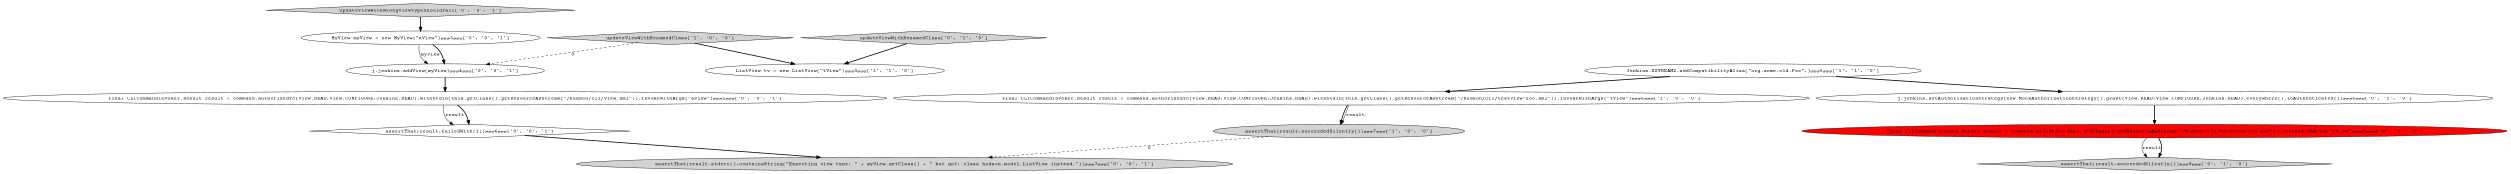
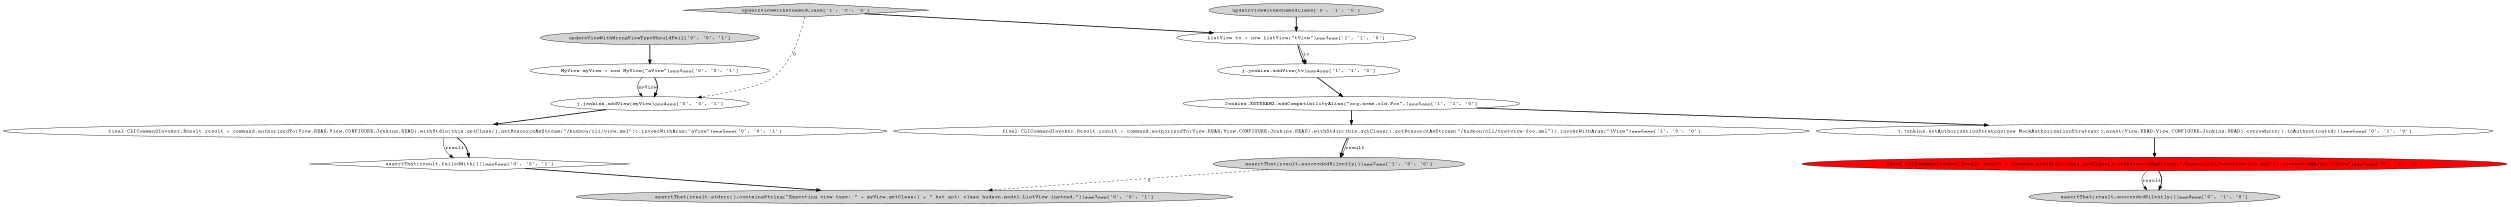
node "updateViewWithWrongViewTypeShouldFail['0', '0', '1']": shape diamond -> ellipse
node "updateViewWithRenamedClass['0', '1', '0']": shape diamond -> ellipse
node "j.jenkins.addView(tv)@@@4@@@['1', '1', '0']": added
node "assertThat(result,succeededSilently())@@@8@@@['0', '1', '0']": shape diamond -> ellipse
